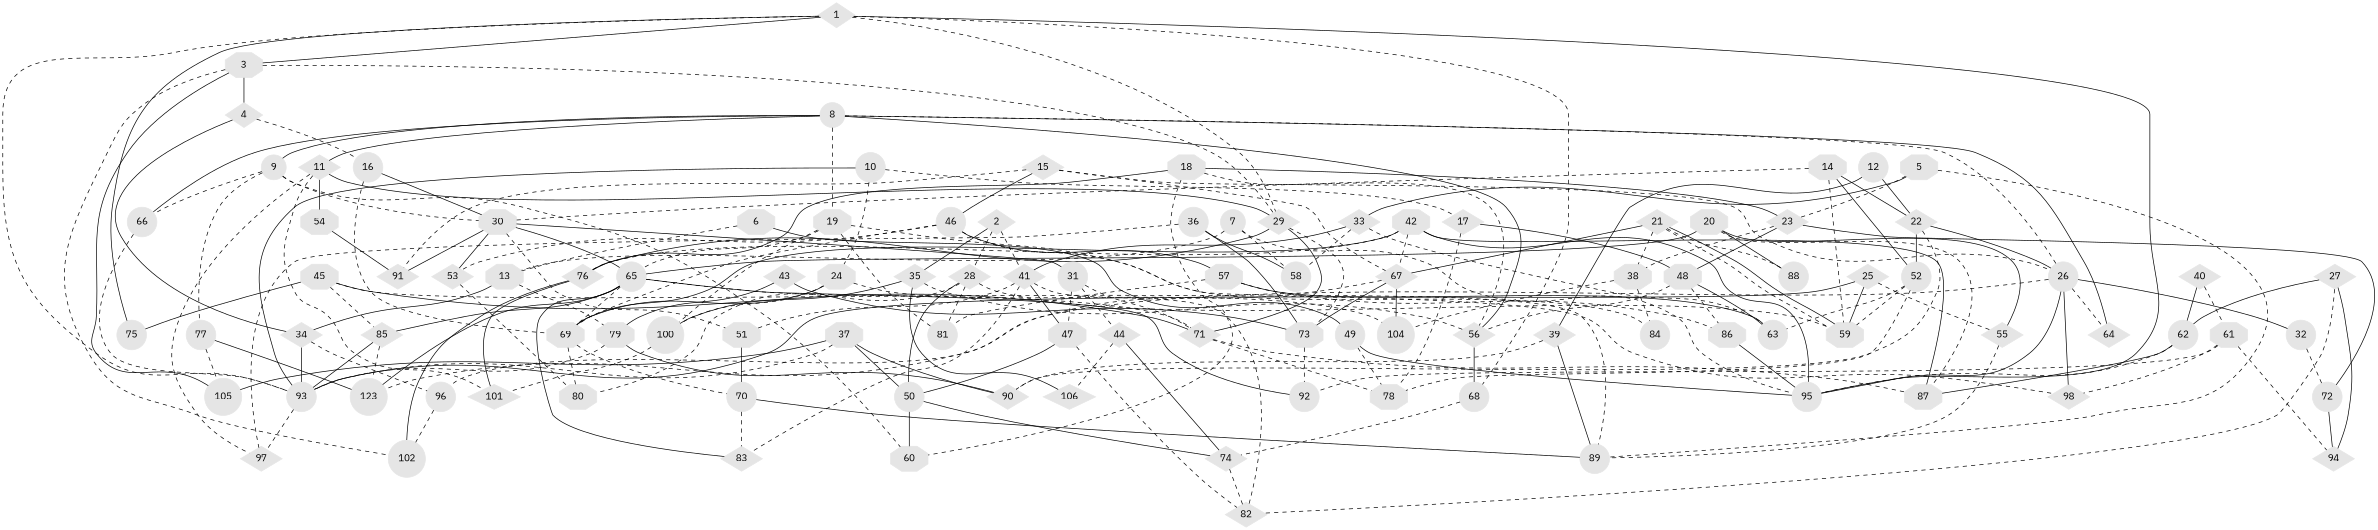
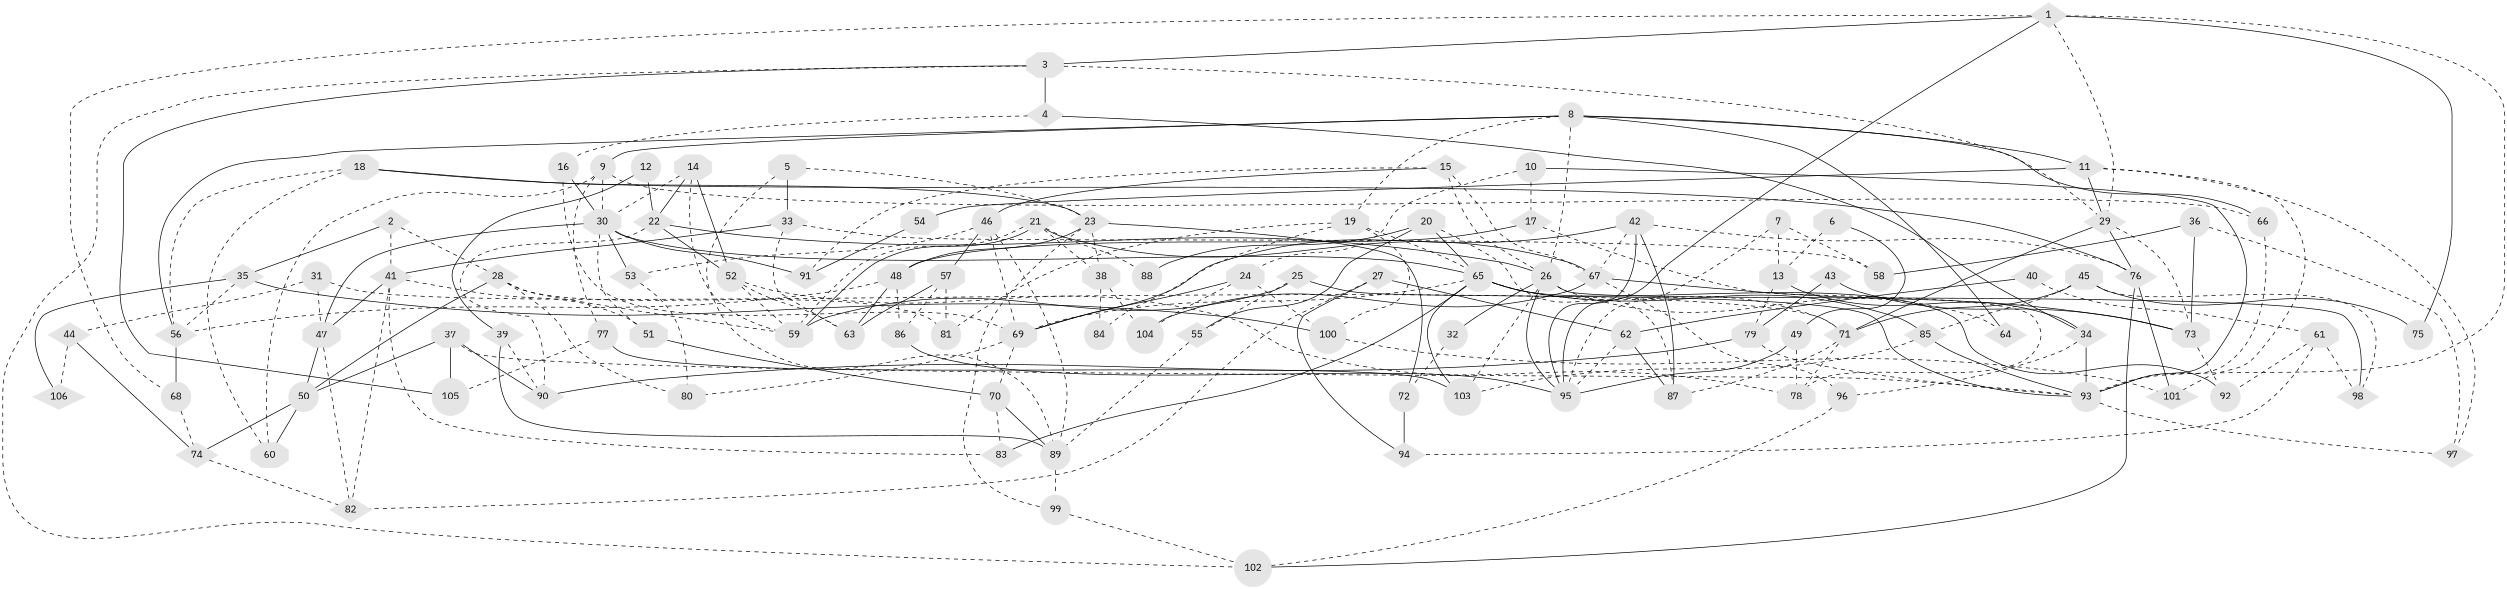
edge "30" -- "31": now "30" -- "47"
node "123": label "123" -> "103"
node "99": added
